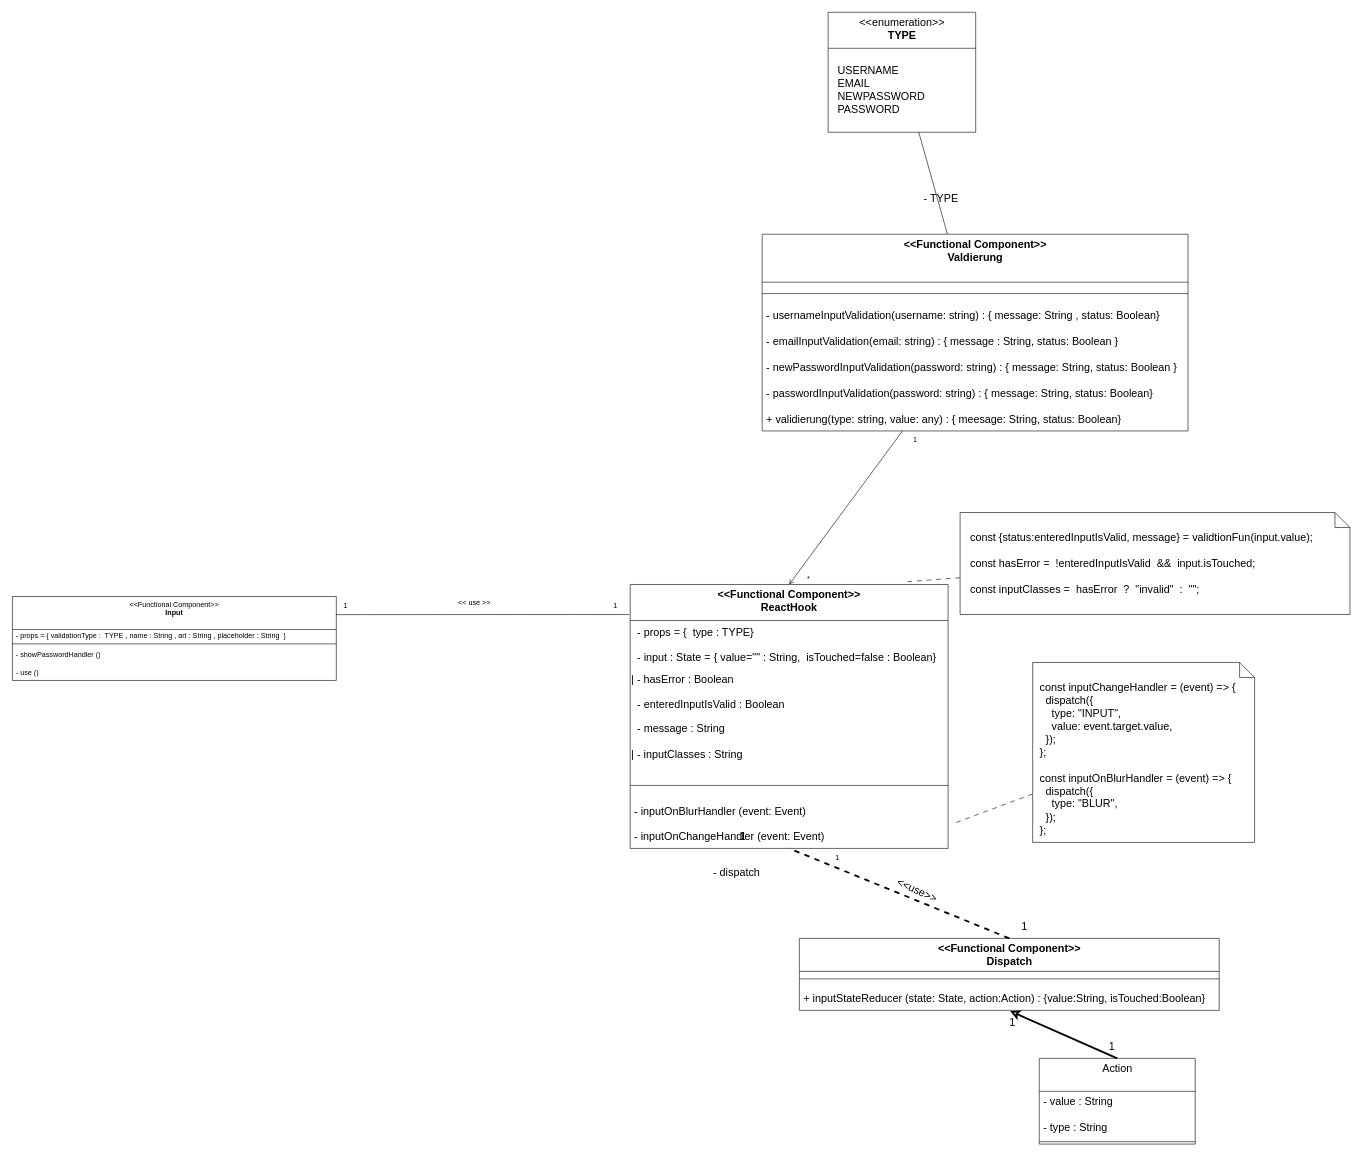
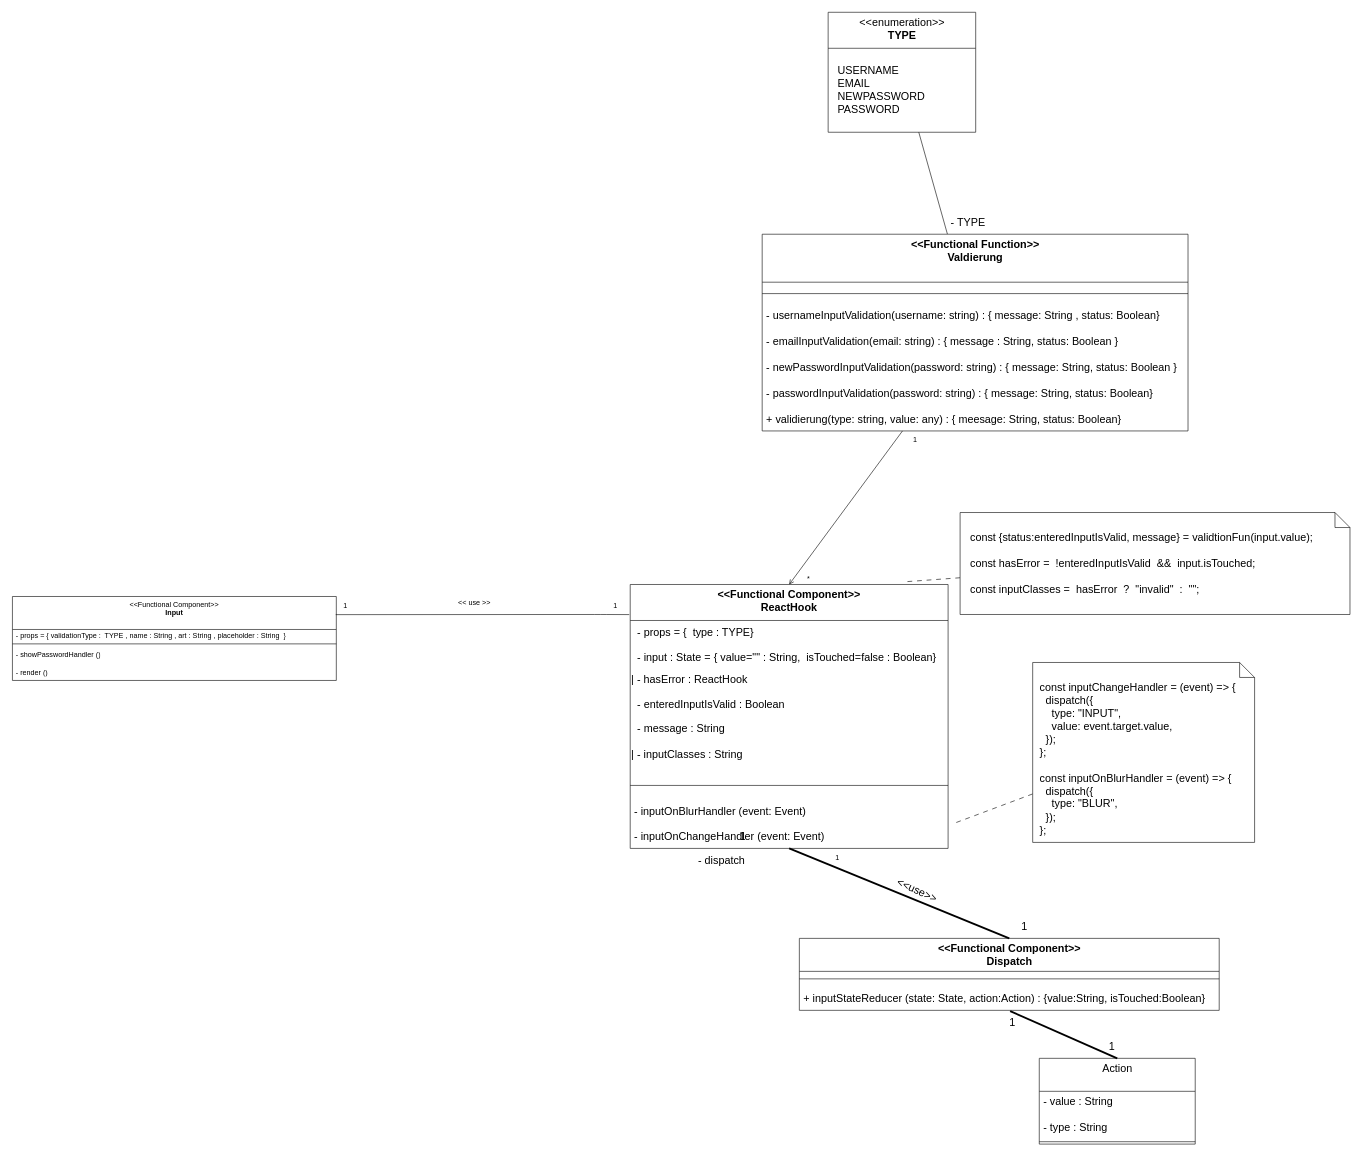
node "- TYPE": moved (941, 198) -> (968, 222)
node "<<Functional Component>>Valdierung": label "<<Functional Component>>Valdierung" -> "<<Functional Function>>Valdierung"
node "- showPasswordHandler () - use ()": label "- showPasswordHandler () - use ()" -> "- showPasswordHandler () - render ()"
node "| - hasError : Boolean - enteredInputIsValid : Boolean": label "| - hasError : Boolean - enteredInputIsValid : Boolean" -> "| - hasError : ReactHook - enteredInputIsValid : Boolean"
node "- dispatch": moved (737, 873) -> (722, 861)
edge "<<Functional Component>> ReactHook" -- "<<Functional Component>> Dispatch": style dashed -> solid
edge "Action" -> "+ inputStateReducer (state: State, action:Action) : {value:String, isTouched:Boolean}": arrowhead classic -> none
